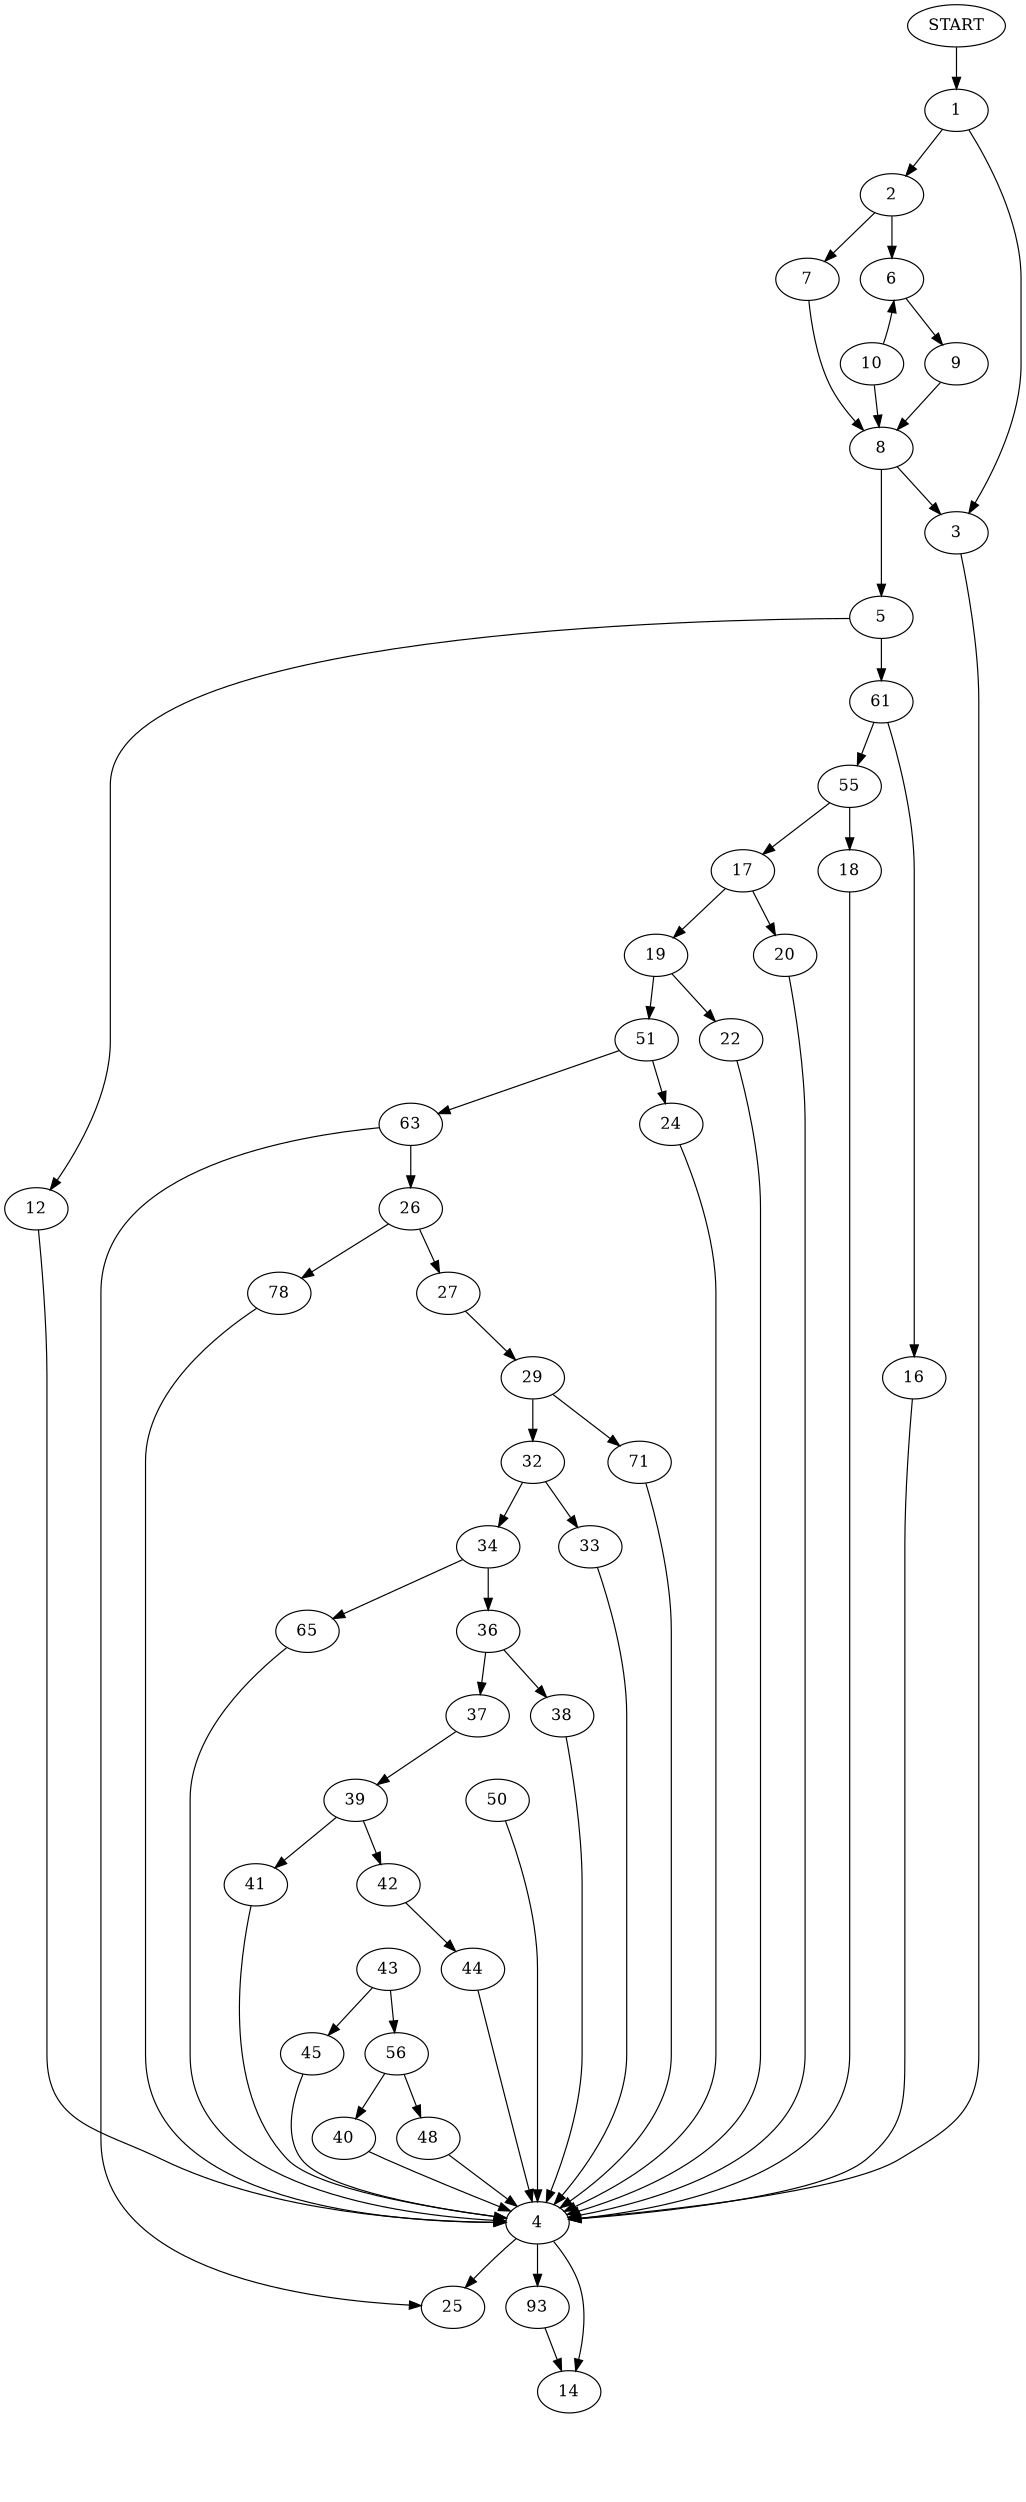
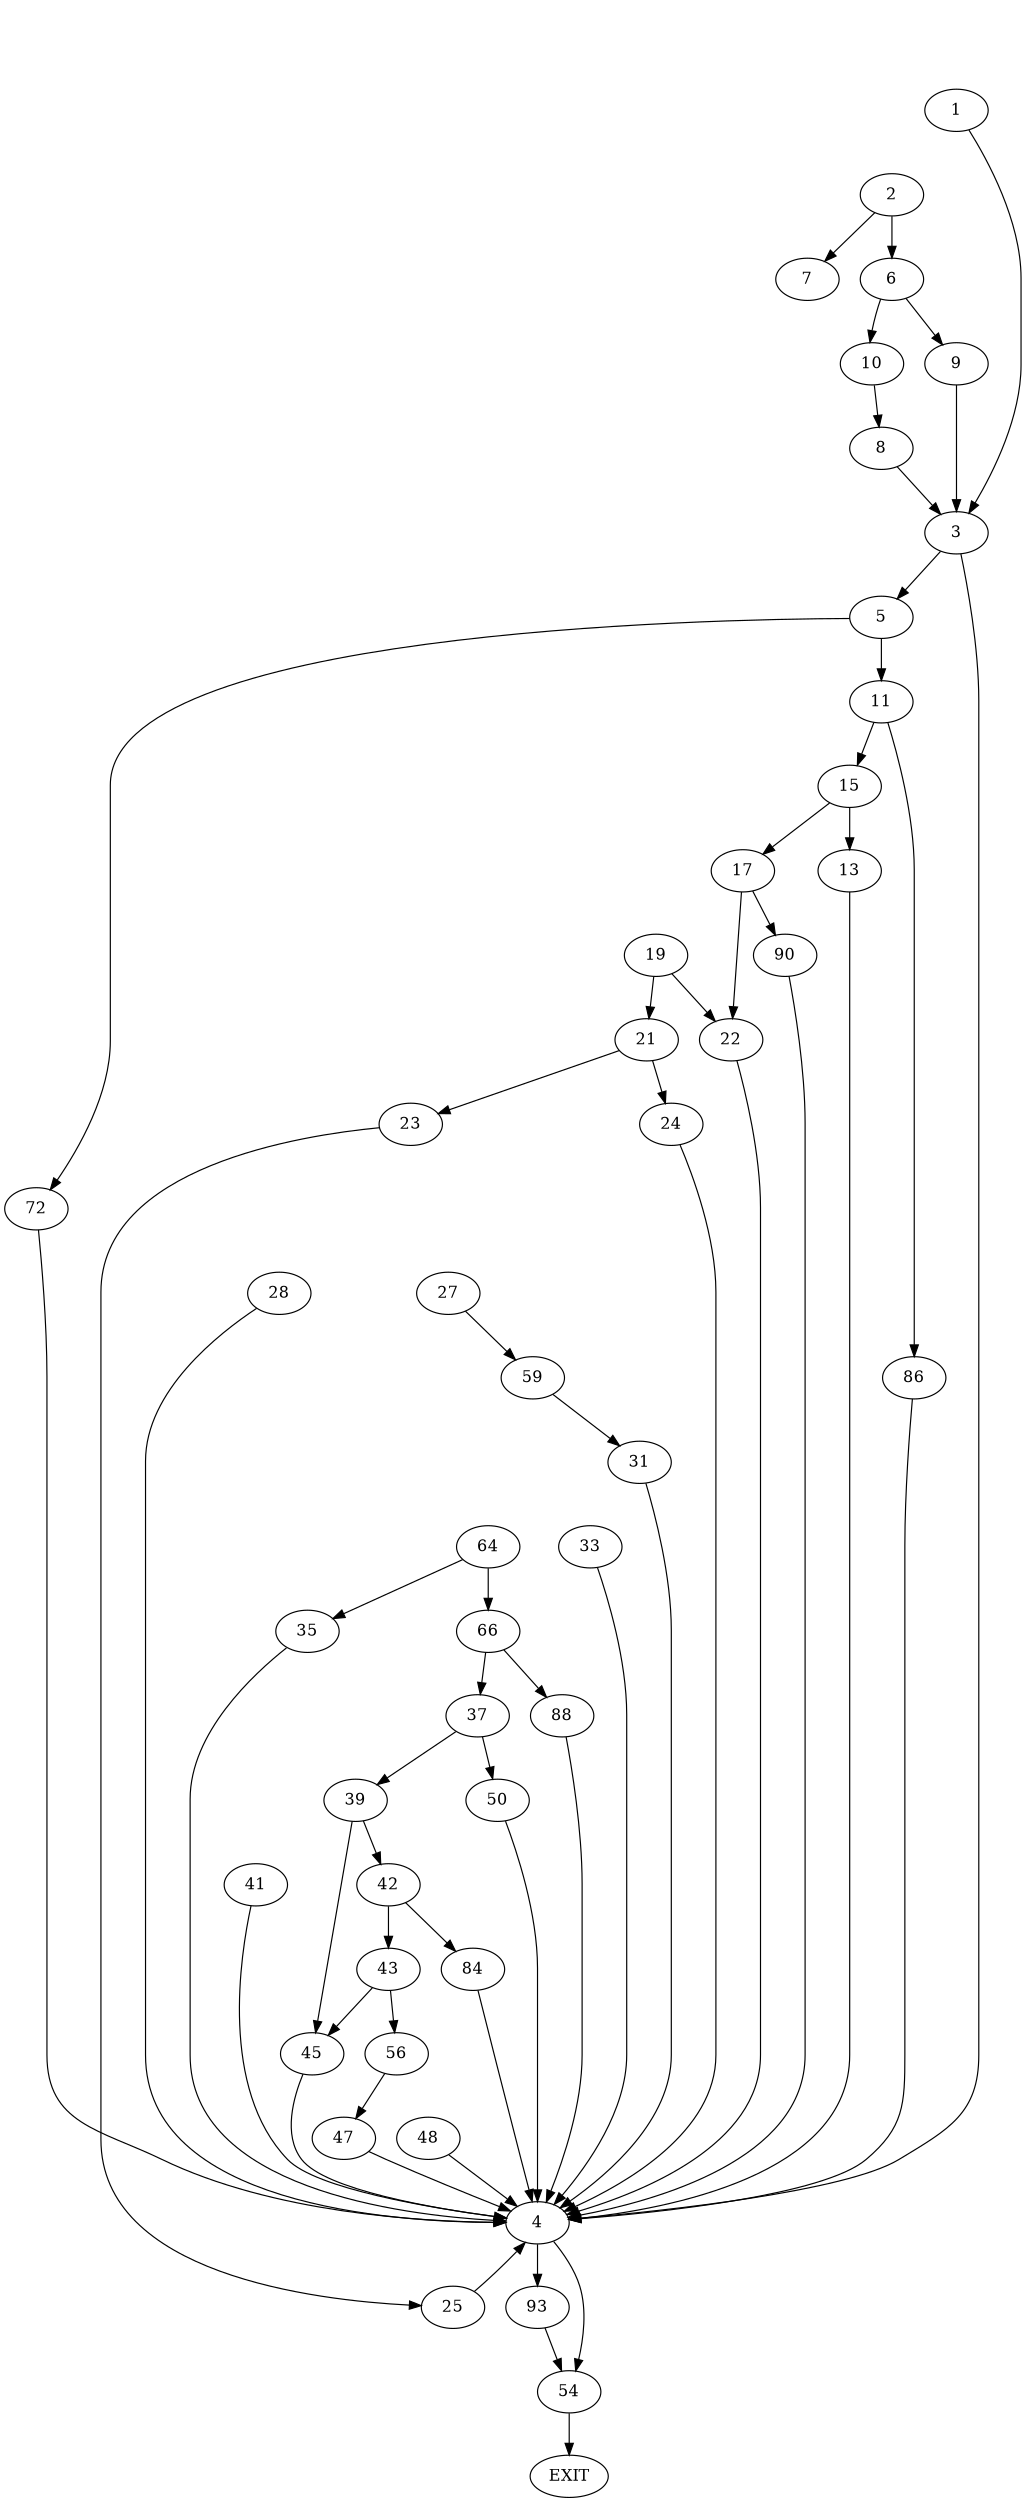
node "START": removed
edge "1" -> "2": removed
edge "10" -> "6": reversed
edge "7" -> "8": removed
edge "9" -> "8": now "9" -> "3"
edge "8" -> "5": now "3" -> "5"
node "61": label "61" -> "11"
node "55": label "55" -> "15"
node "18": label "18" -> "13"
edge "17" -> "19": now "17" -> "22"
node "20": label "20" -> "90"
node "51": label "51" -> "21"
node "63": label "63" -> "23"
node "12": label "12" -> "72"
node "26": removed
node "78": label "78" -> "28"
node "29": label "29" -> "59"
node "16": label "16" -> "86"
node "32": removed
node "71": label "71" -> "31"
node "34": label "34" -> "64"
node "65": label "65" -> "35"
node "36": label "36" -> "66"
node "38": label "38" -> "88"
edge "37" -> "50": added
edge "39" -> "41": now "39" -> "45"
edge "42" -> "43": added
node "44": label "44" -> "84"
edge "56" -> "48": removed
node "40": label "40" -> "47"
edge "4" -> "25": reversed
node "14": label "14" -> "54"
node "EXIT": added
